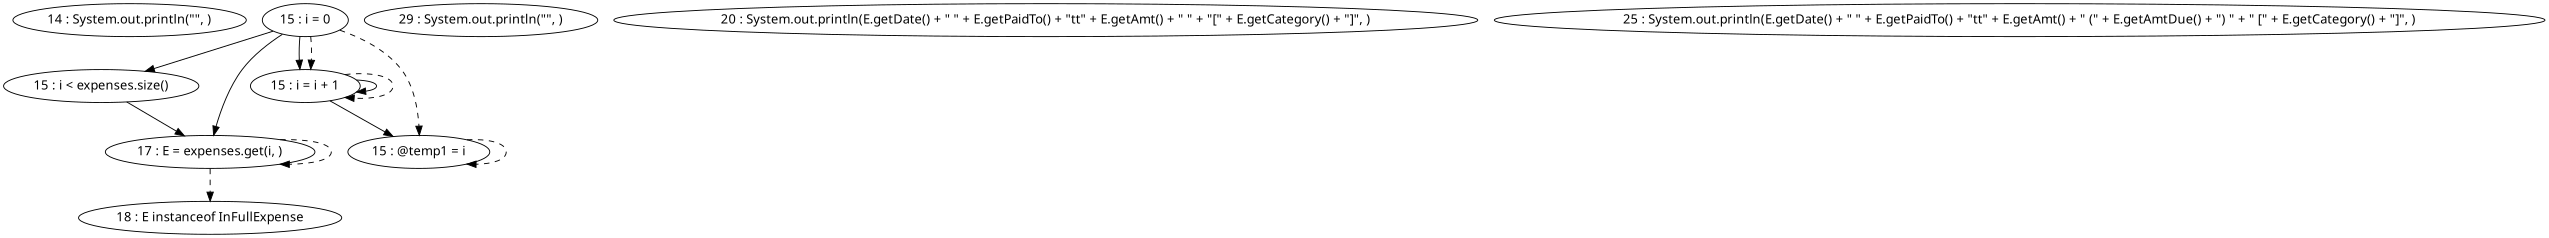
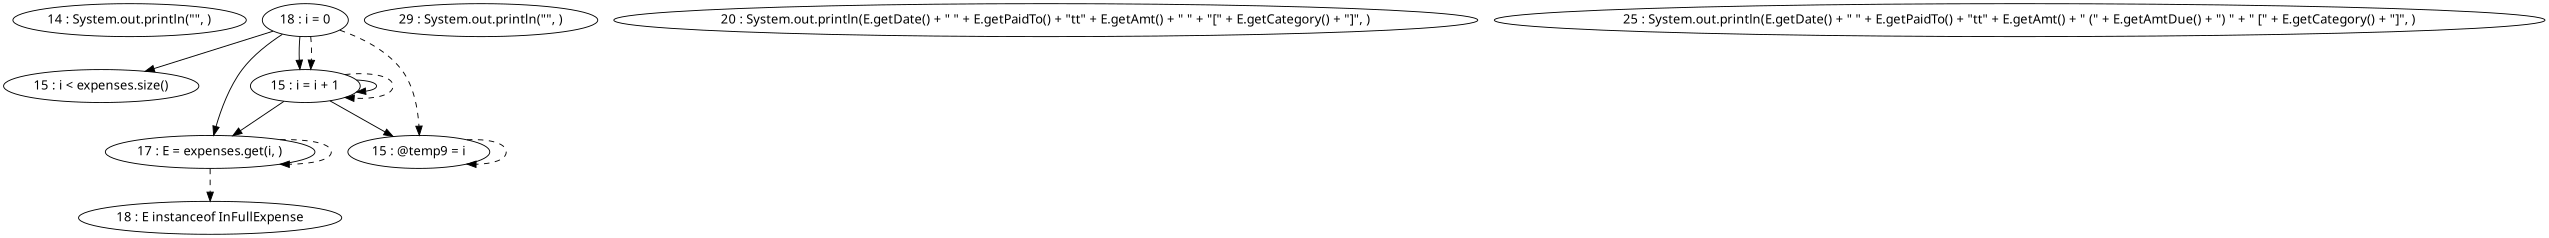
node "15 : i = 0": label "15 : i = 0" -> "18 : i = 0"
edge "15 : i < expenses.size()" -> "17 : E = expenses.get(i, )": now "15 : i = i + 1" -> "17 : E = expenses.get(i, )"
node "15 : @temp1 = i": label "15 : @temp1 = i" -> "15 : @temp9 = i"
